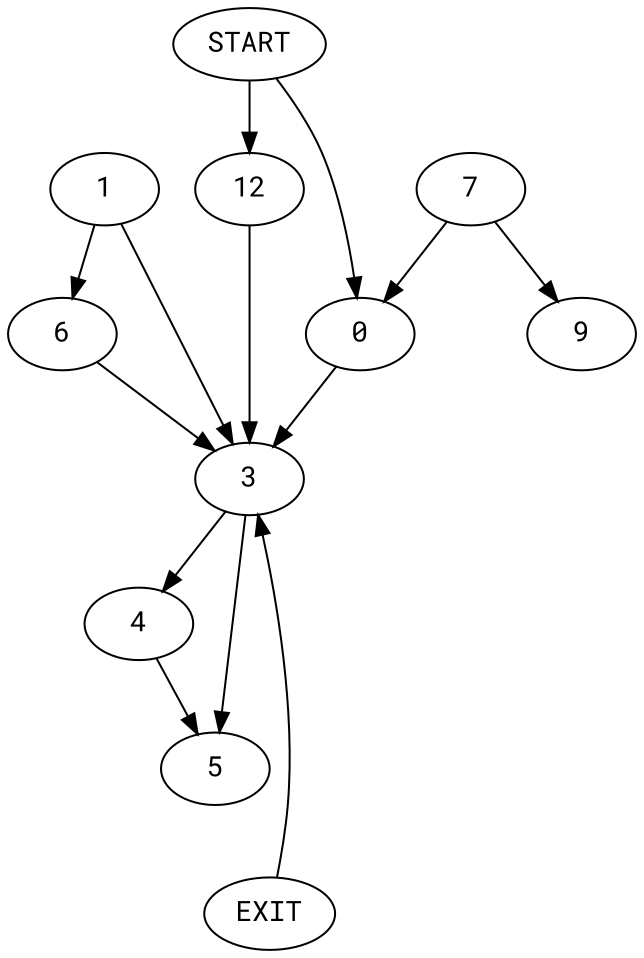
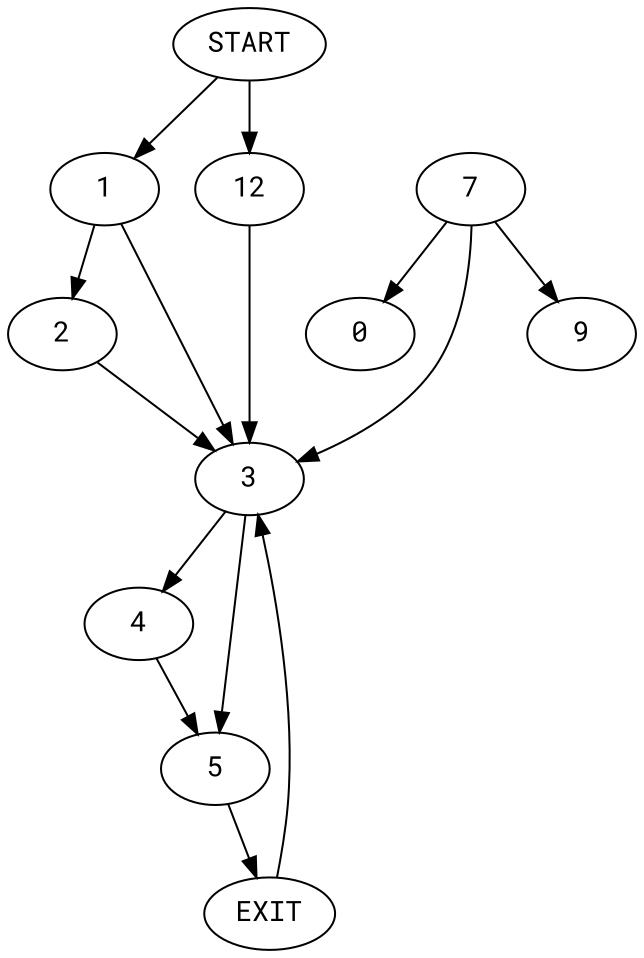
edge "START" -> "0": now "START" -> "1"
node "6": label "6" -> "2"
edge "0" -> "3": now "7" -> "3"
edge "5" -> "EXIT": added
